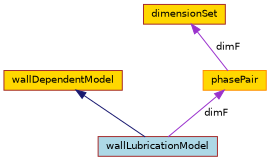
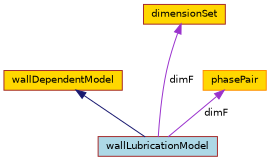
edge "phasePair" -> "dimensionSet": now "wallLubricationModel" -> "dimensionSet"
